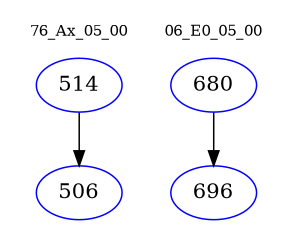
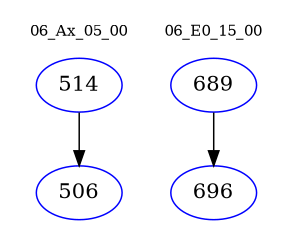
cluster "76_Ax_05_00": label "76_Ax_05_00" -> "06_Ax_05_00"
cluster "06_E0_05_00": label "06_E0_05_00" -> "06_E0_15_00"
node "680": label "680" -> "689"
